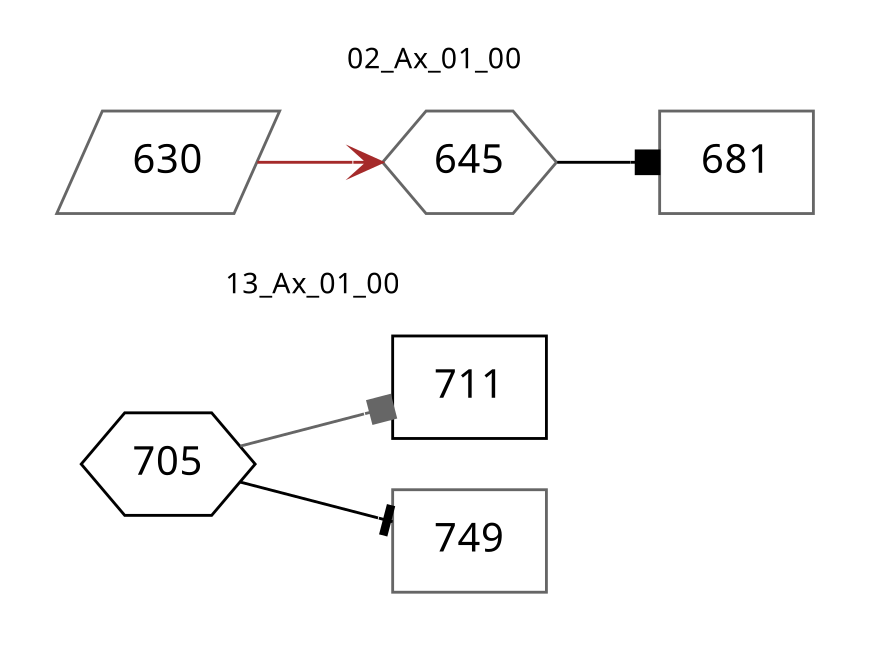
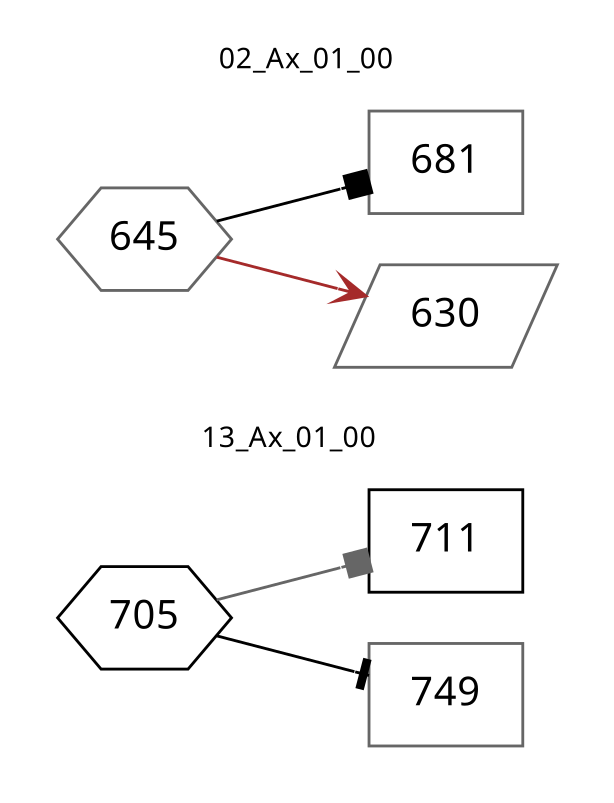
edge "630" -> "645": reversed
